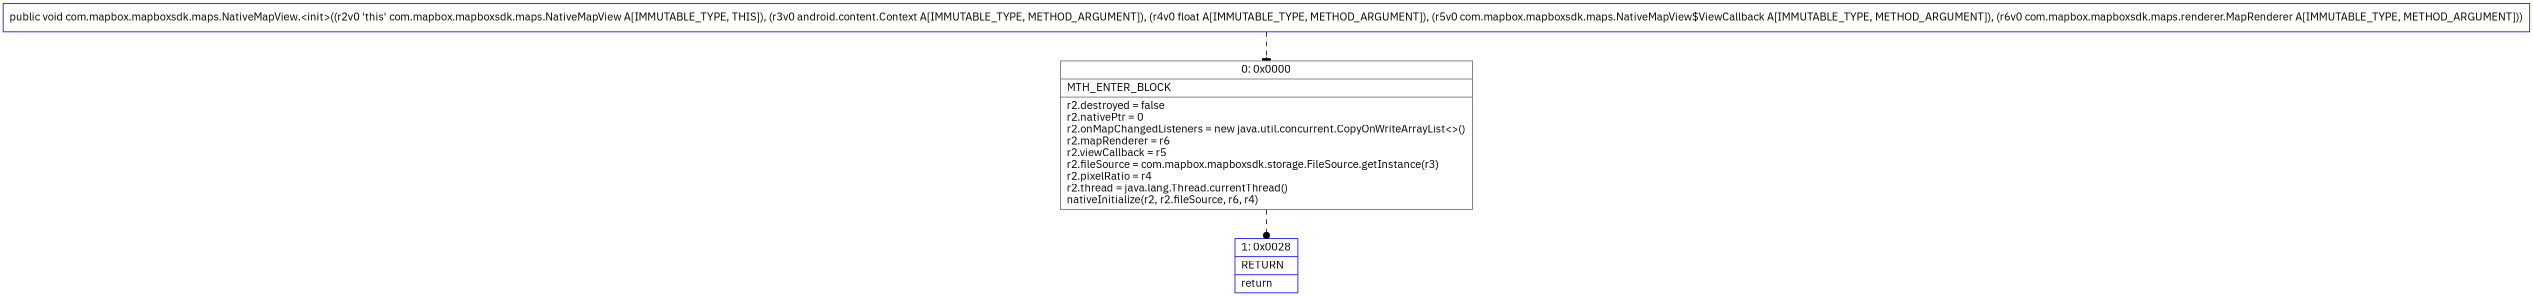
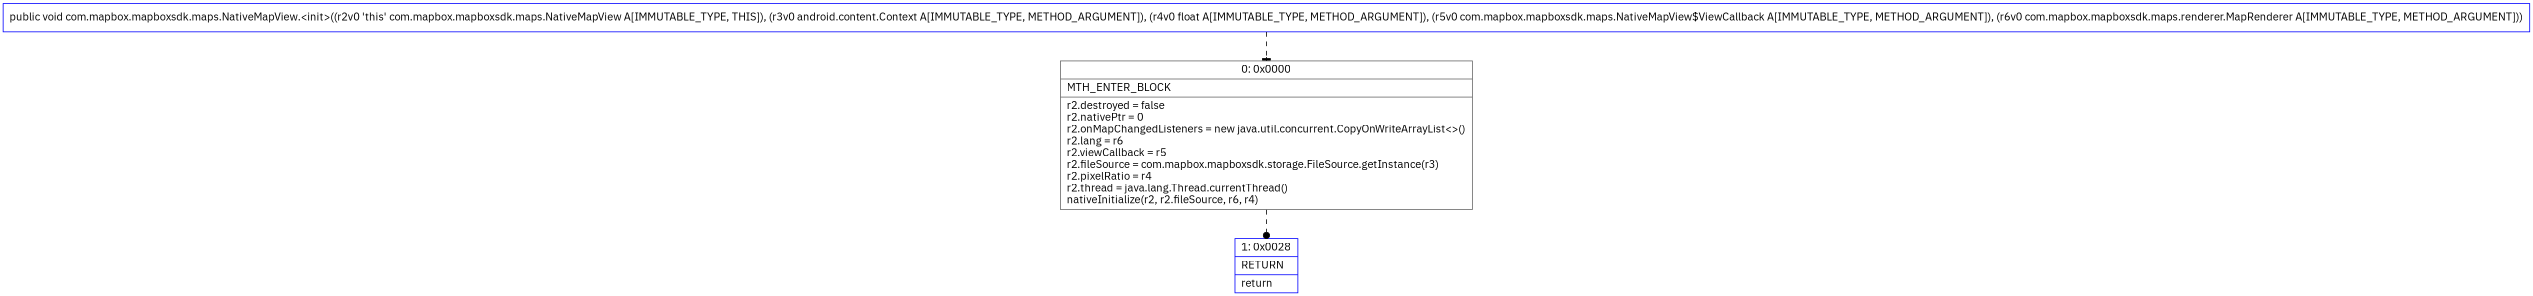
node "0: 0x0000": text "r2.mapRenderer = r6" -> "r2.lang = r6"
